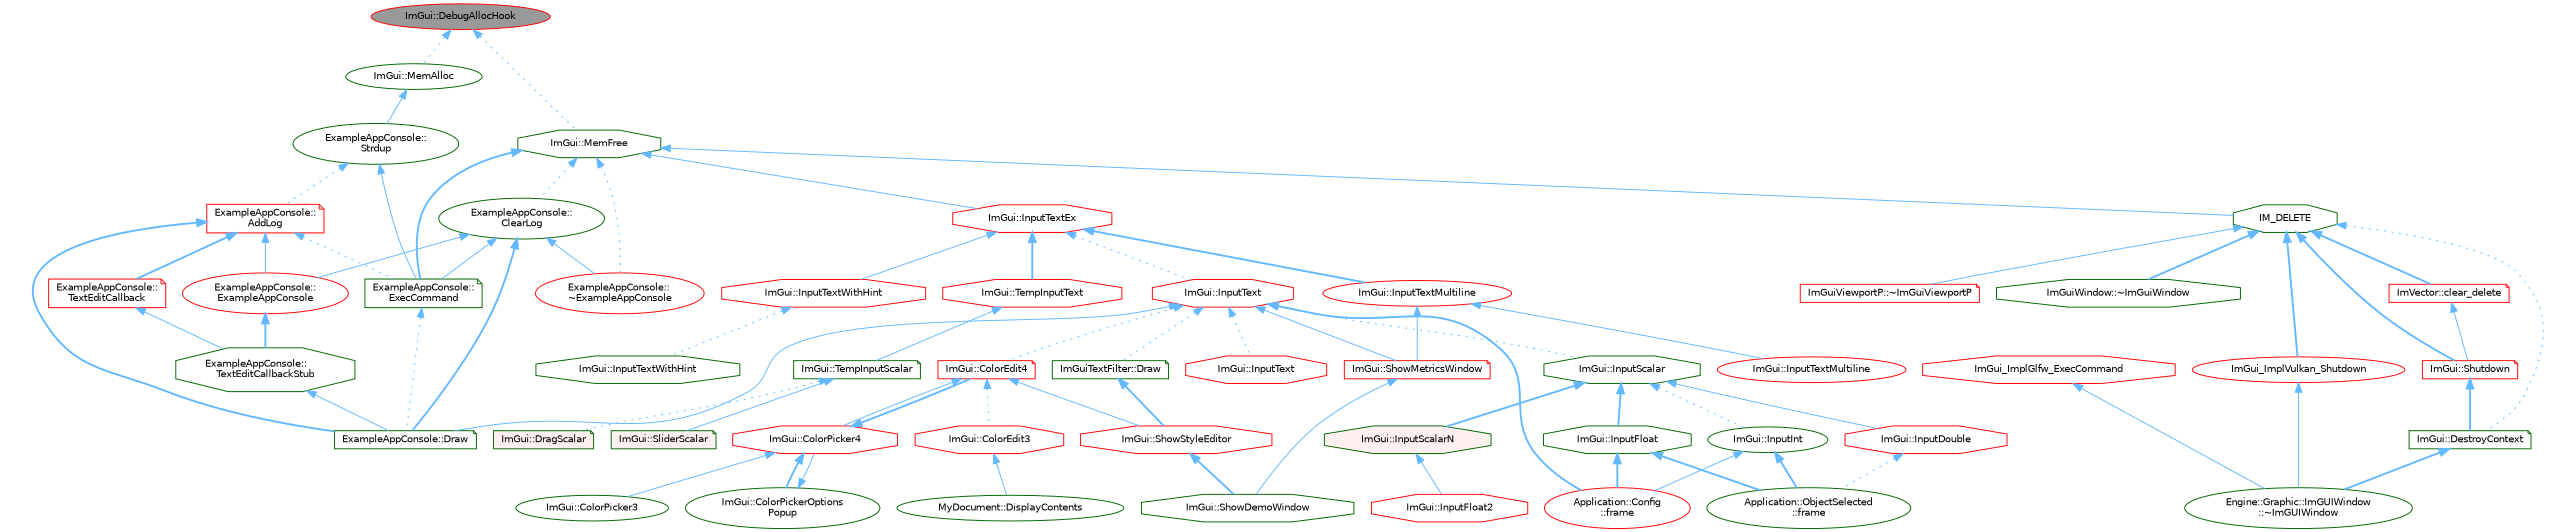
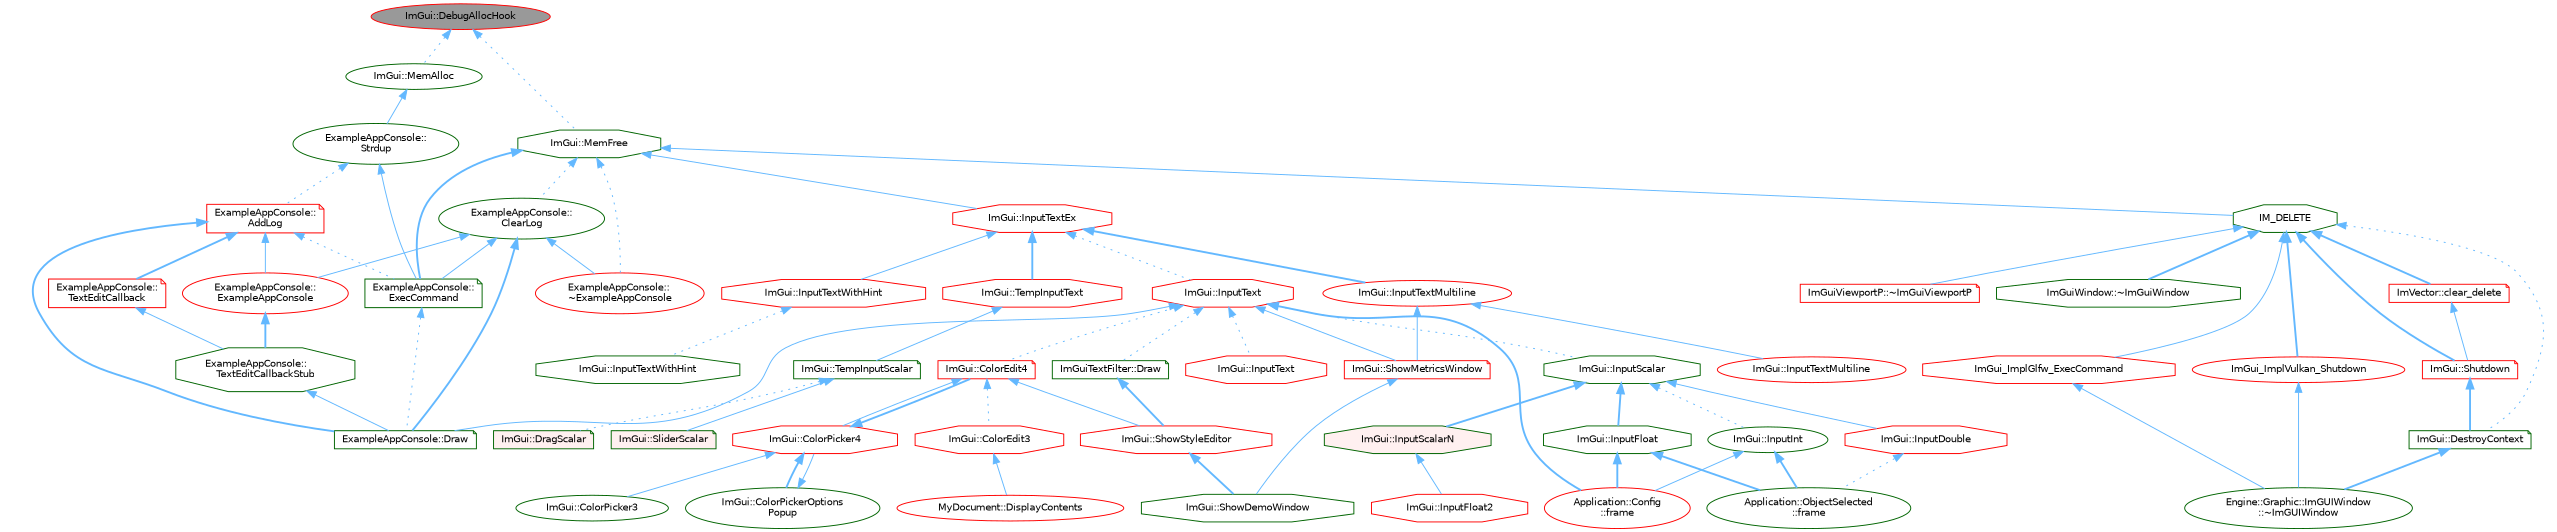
edge "ImGui_ImplGlfw_ExecCommand" -> "IM_DELETE": added
node "MyDocument::DisplayContents": color darkgreen -> red
